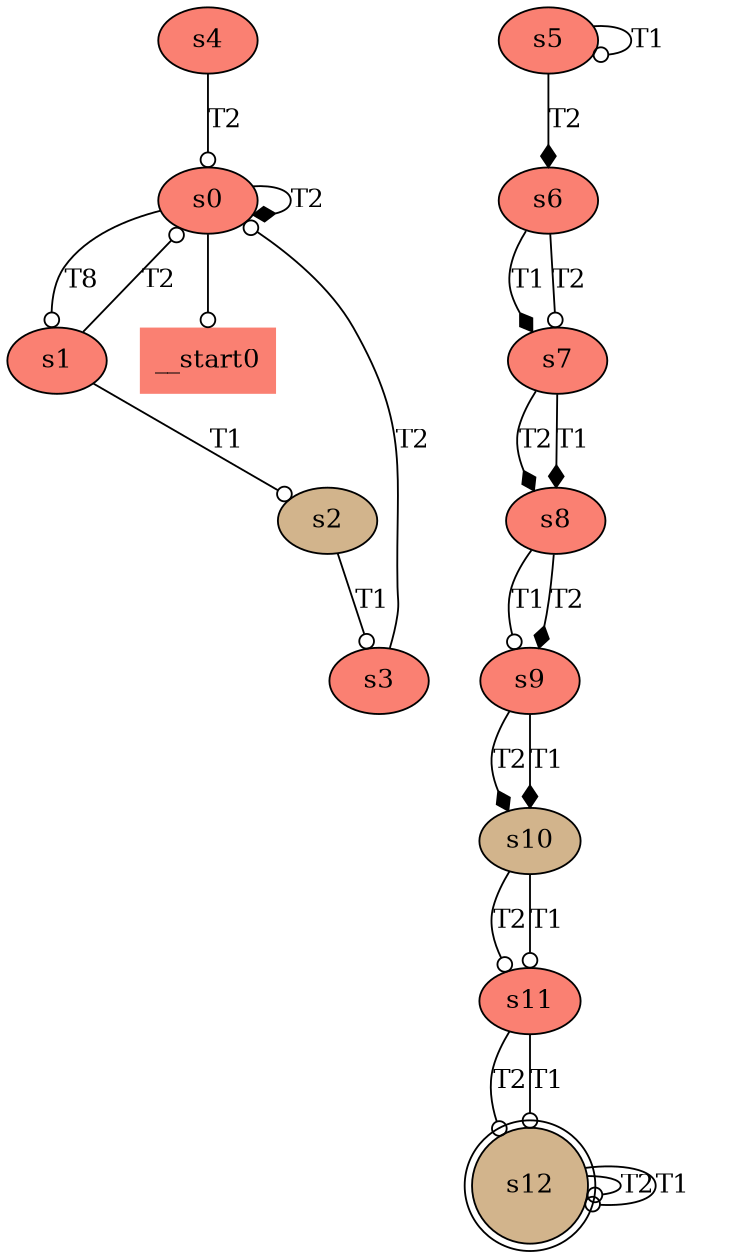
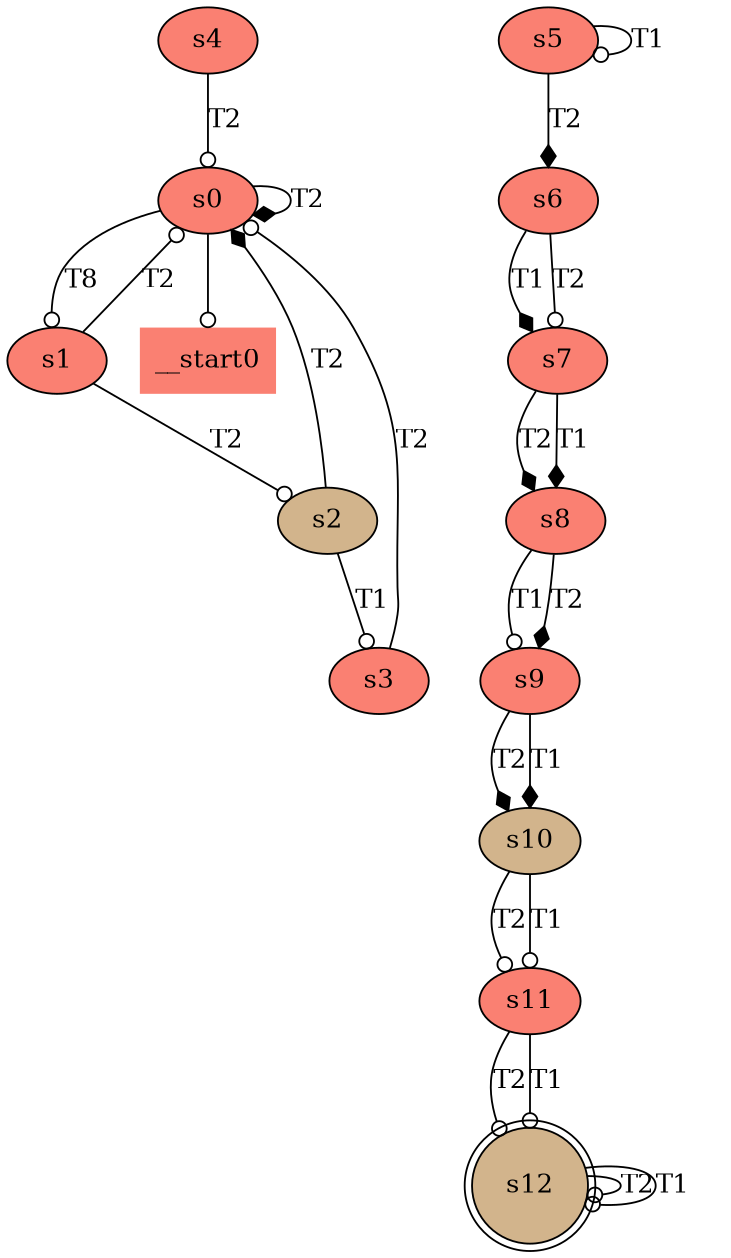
edge "s2" -> "s0": added, label "T2"
edge "s1" -> "s2": label "T1" -> "T2"
